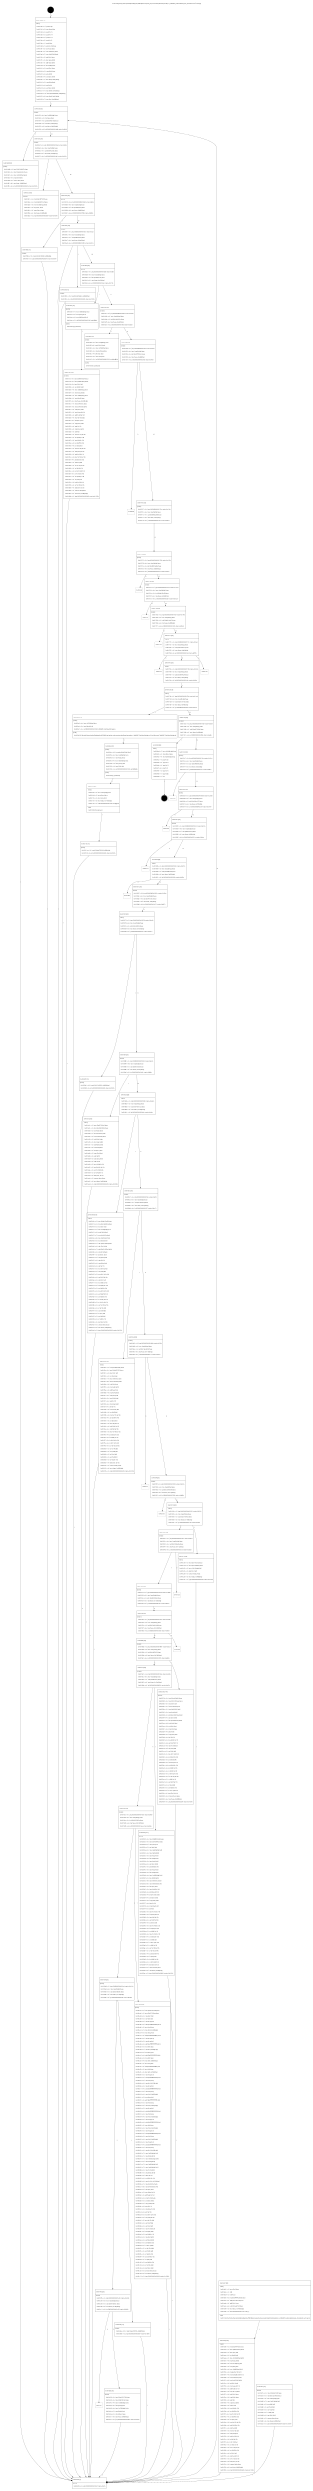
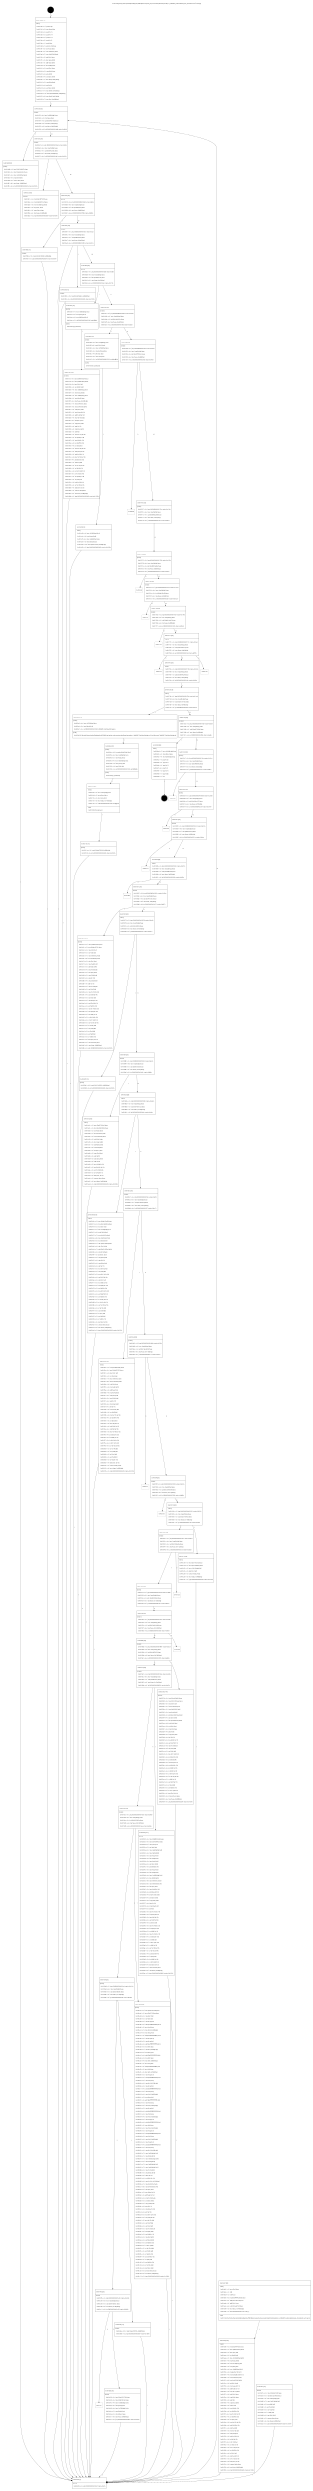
node "0x401e18 [32]": added
node "0x401c57 [137]": added
